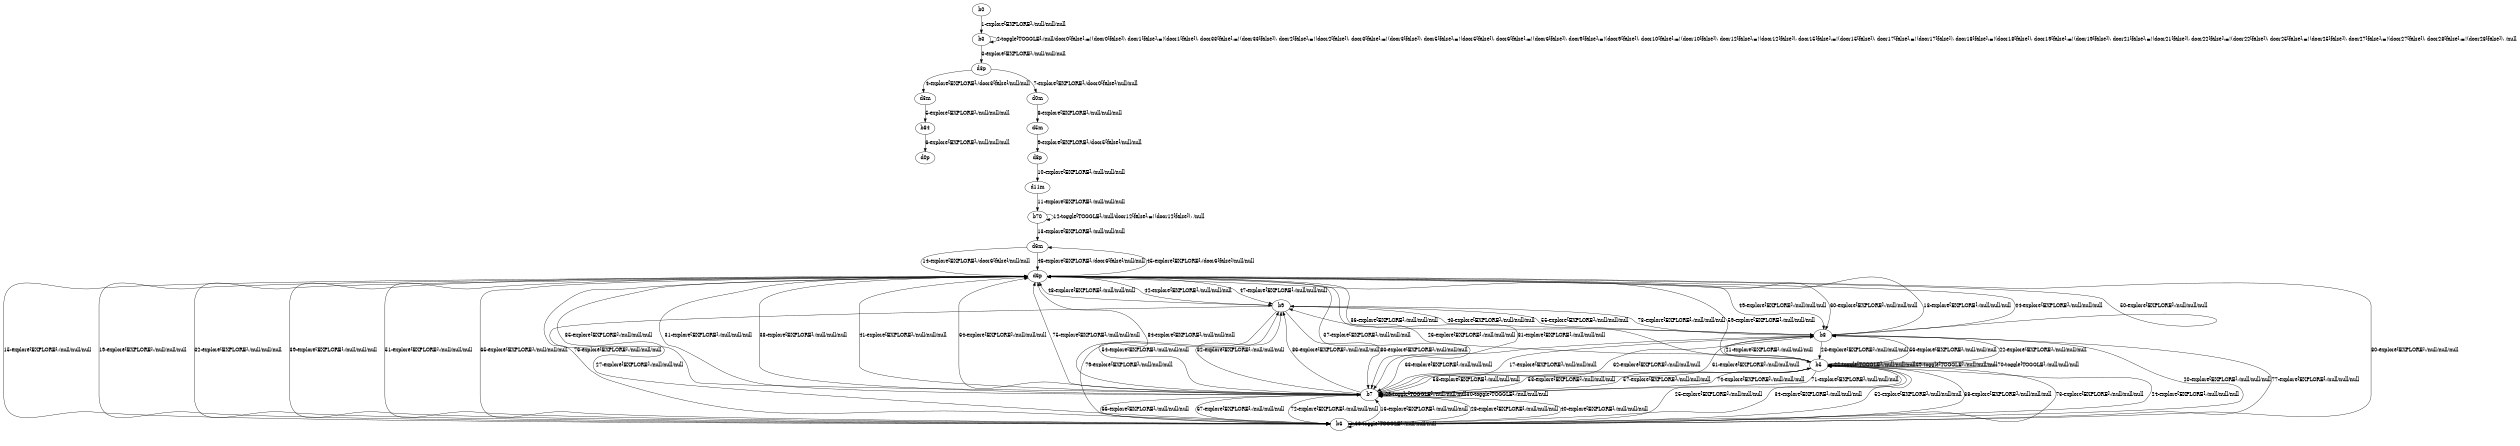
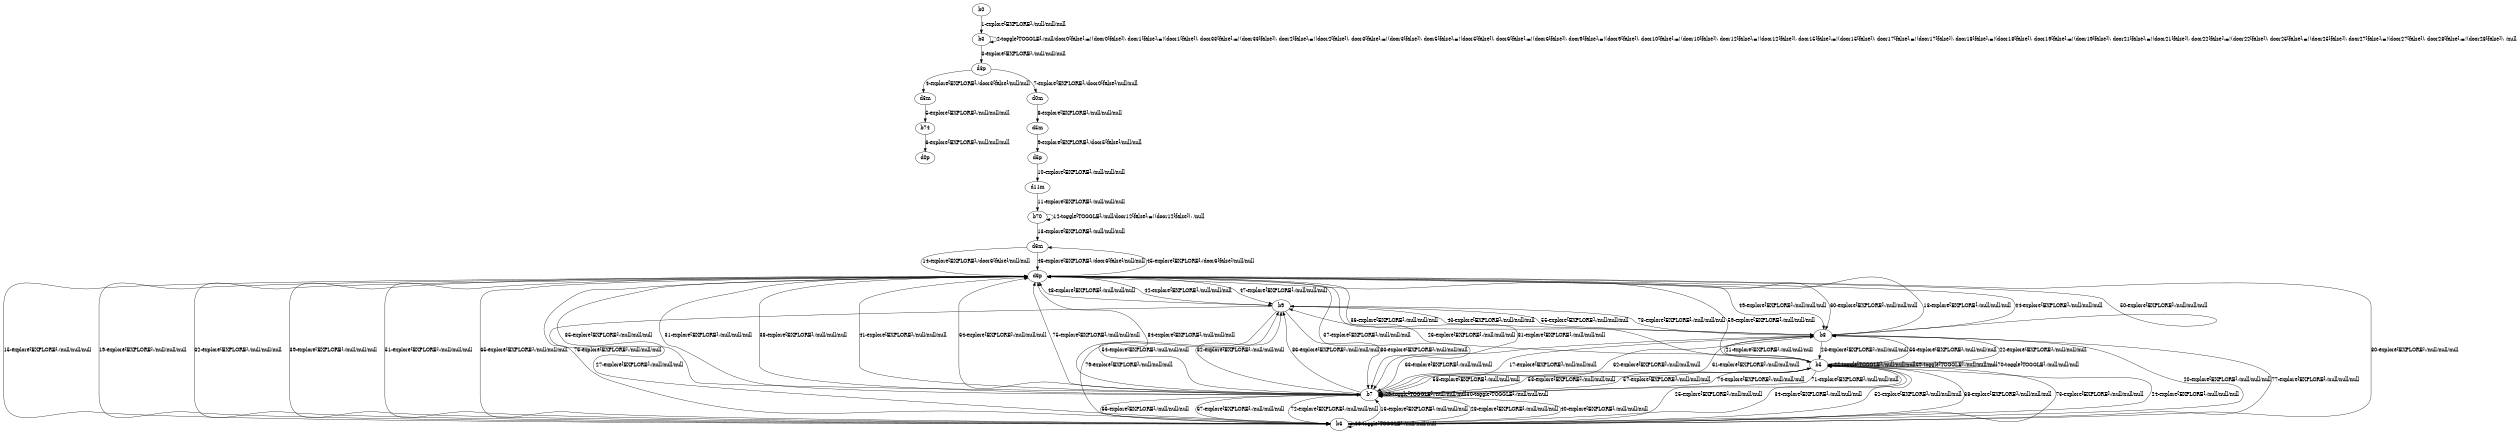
node "b84": label "b84" -> "b74"
node "d8p": label "d8p" -> "d5p"
